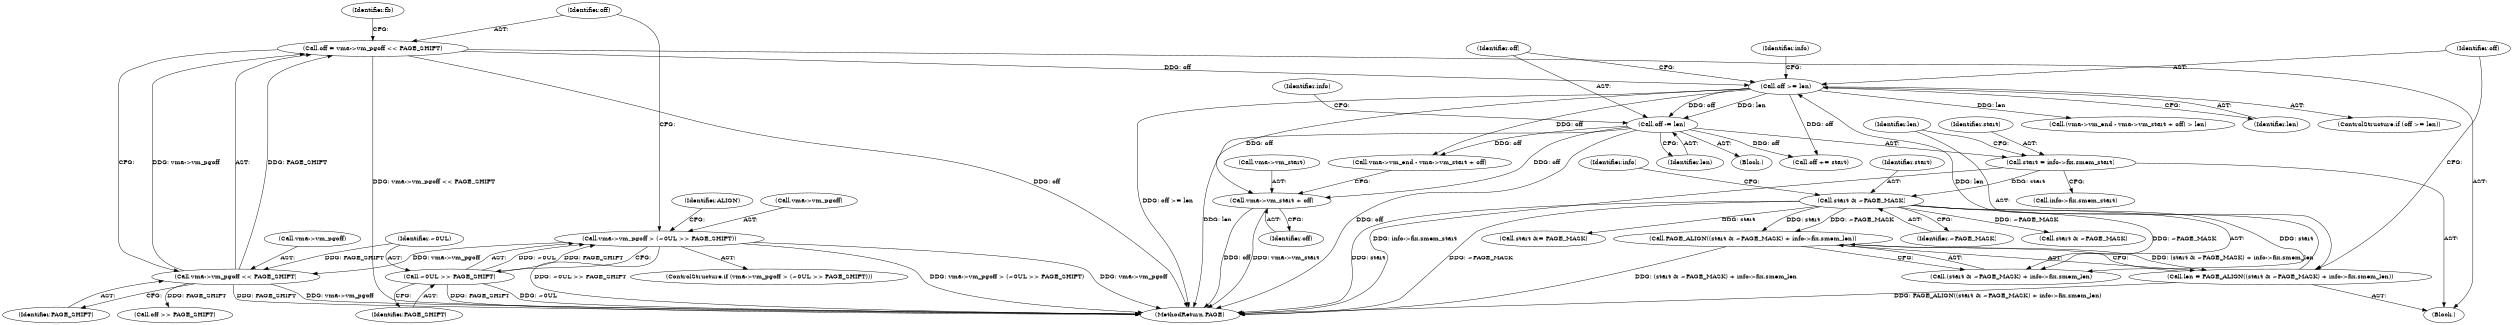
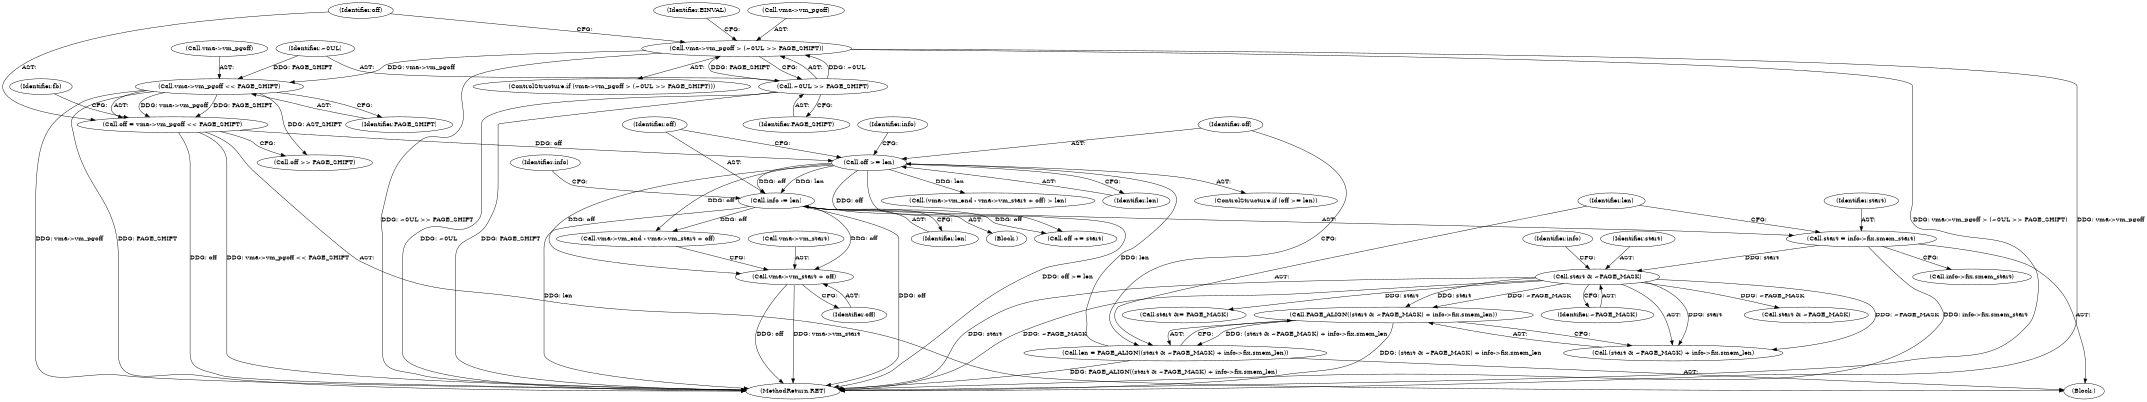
edge "(Call,off = vma->vm_pgoff << PAGE_SHIFT)" -> "(Call,vma->vm_pgoff << PAGE_SHIFT)": now "(Call,off = vma->vm_pgoff << PAGE_SHIFT)" -> "(Call,off >> PAGE_SHIFT)"
node "(Call,off -= len)": label "(Call,off -= len)" -> "(Call,info -= len)"
node "(Identifier,ALIGN)": label "(Identifier,ALIGN)" -> "(Identifier,EINVAL)"
edge "(Call,vma->vm_pgoff << PAGE_SHIFT)" -> "(Call,off >> PAGE_SHIFT)": label "DDG: PAGE_SHIFT" -> "DDG: AST_SHIFT"
node "(MethodReturn,PAGE)": label "(MethodReturn,PAGE)" -> "(MethodReturn,RET)"
